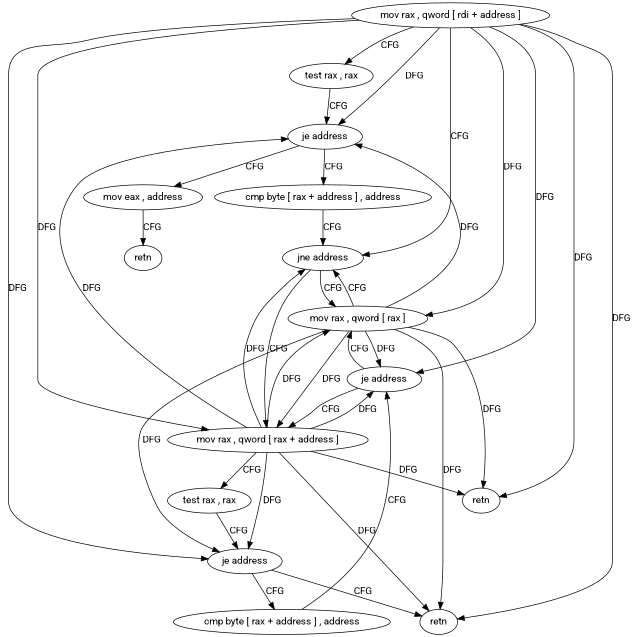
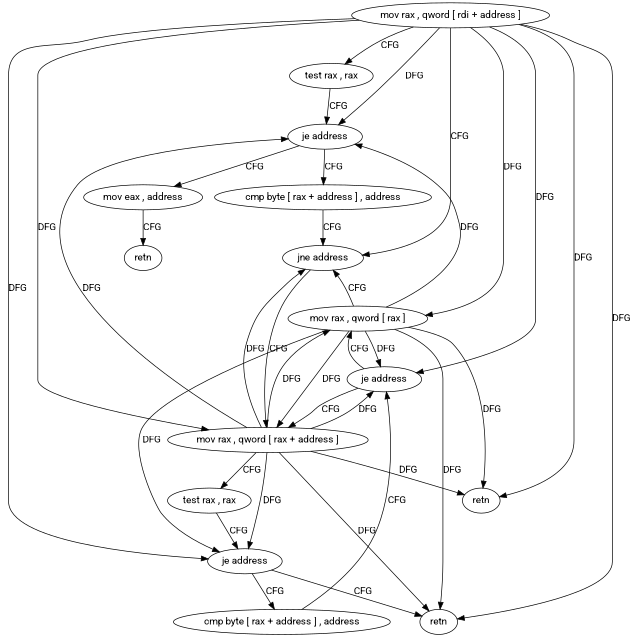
edge "jne address" -> "mov rax , qword [ rax ]": removed, label "CFG"
